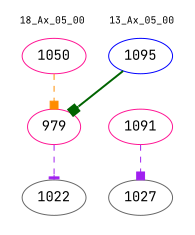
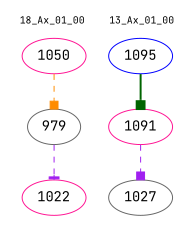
cluster "18_Ax_05_00": label "18_Ax_05_00" -> "18_Ax_01_00"
cluster "13_Ax_05_00": label "13_Ax_05_00" -> "13_Ax_01_00"
edge "1095" -> "979": now "1095" -> "1091"
node "979": color deeppink -> gray40
node "1022": color gray40 -> deeppink
